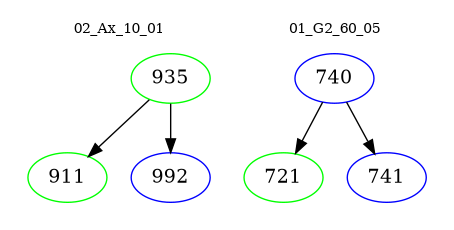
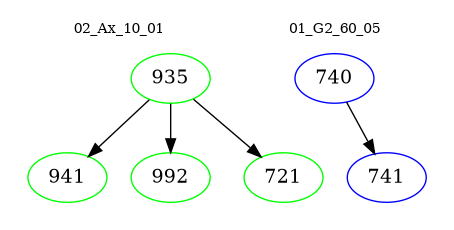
edge "740" -> "721": now "935" -> "721"
node "911": label "911" -> "941"
node "992": color blue -> green
